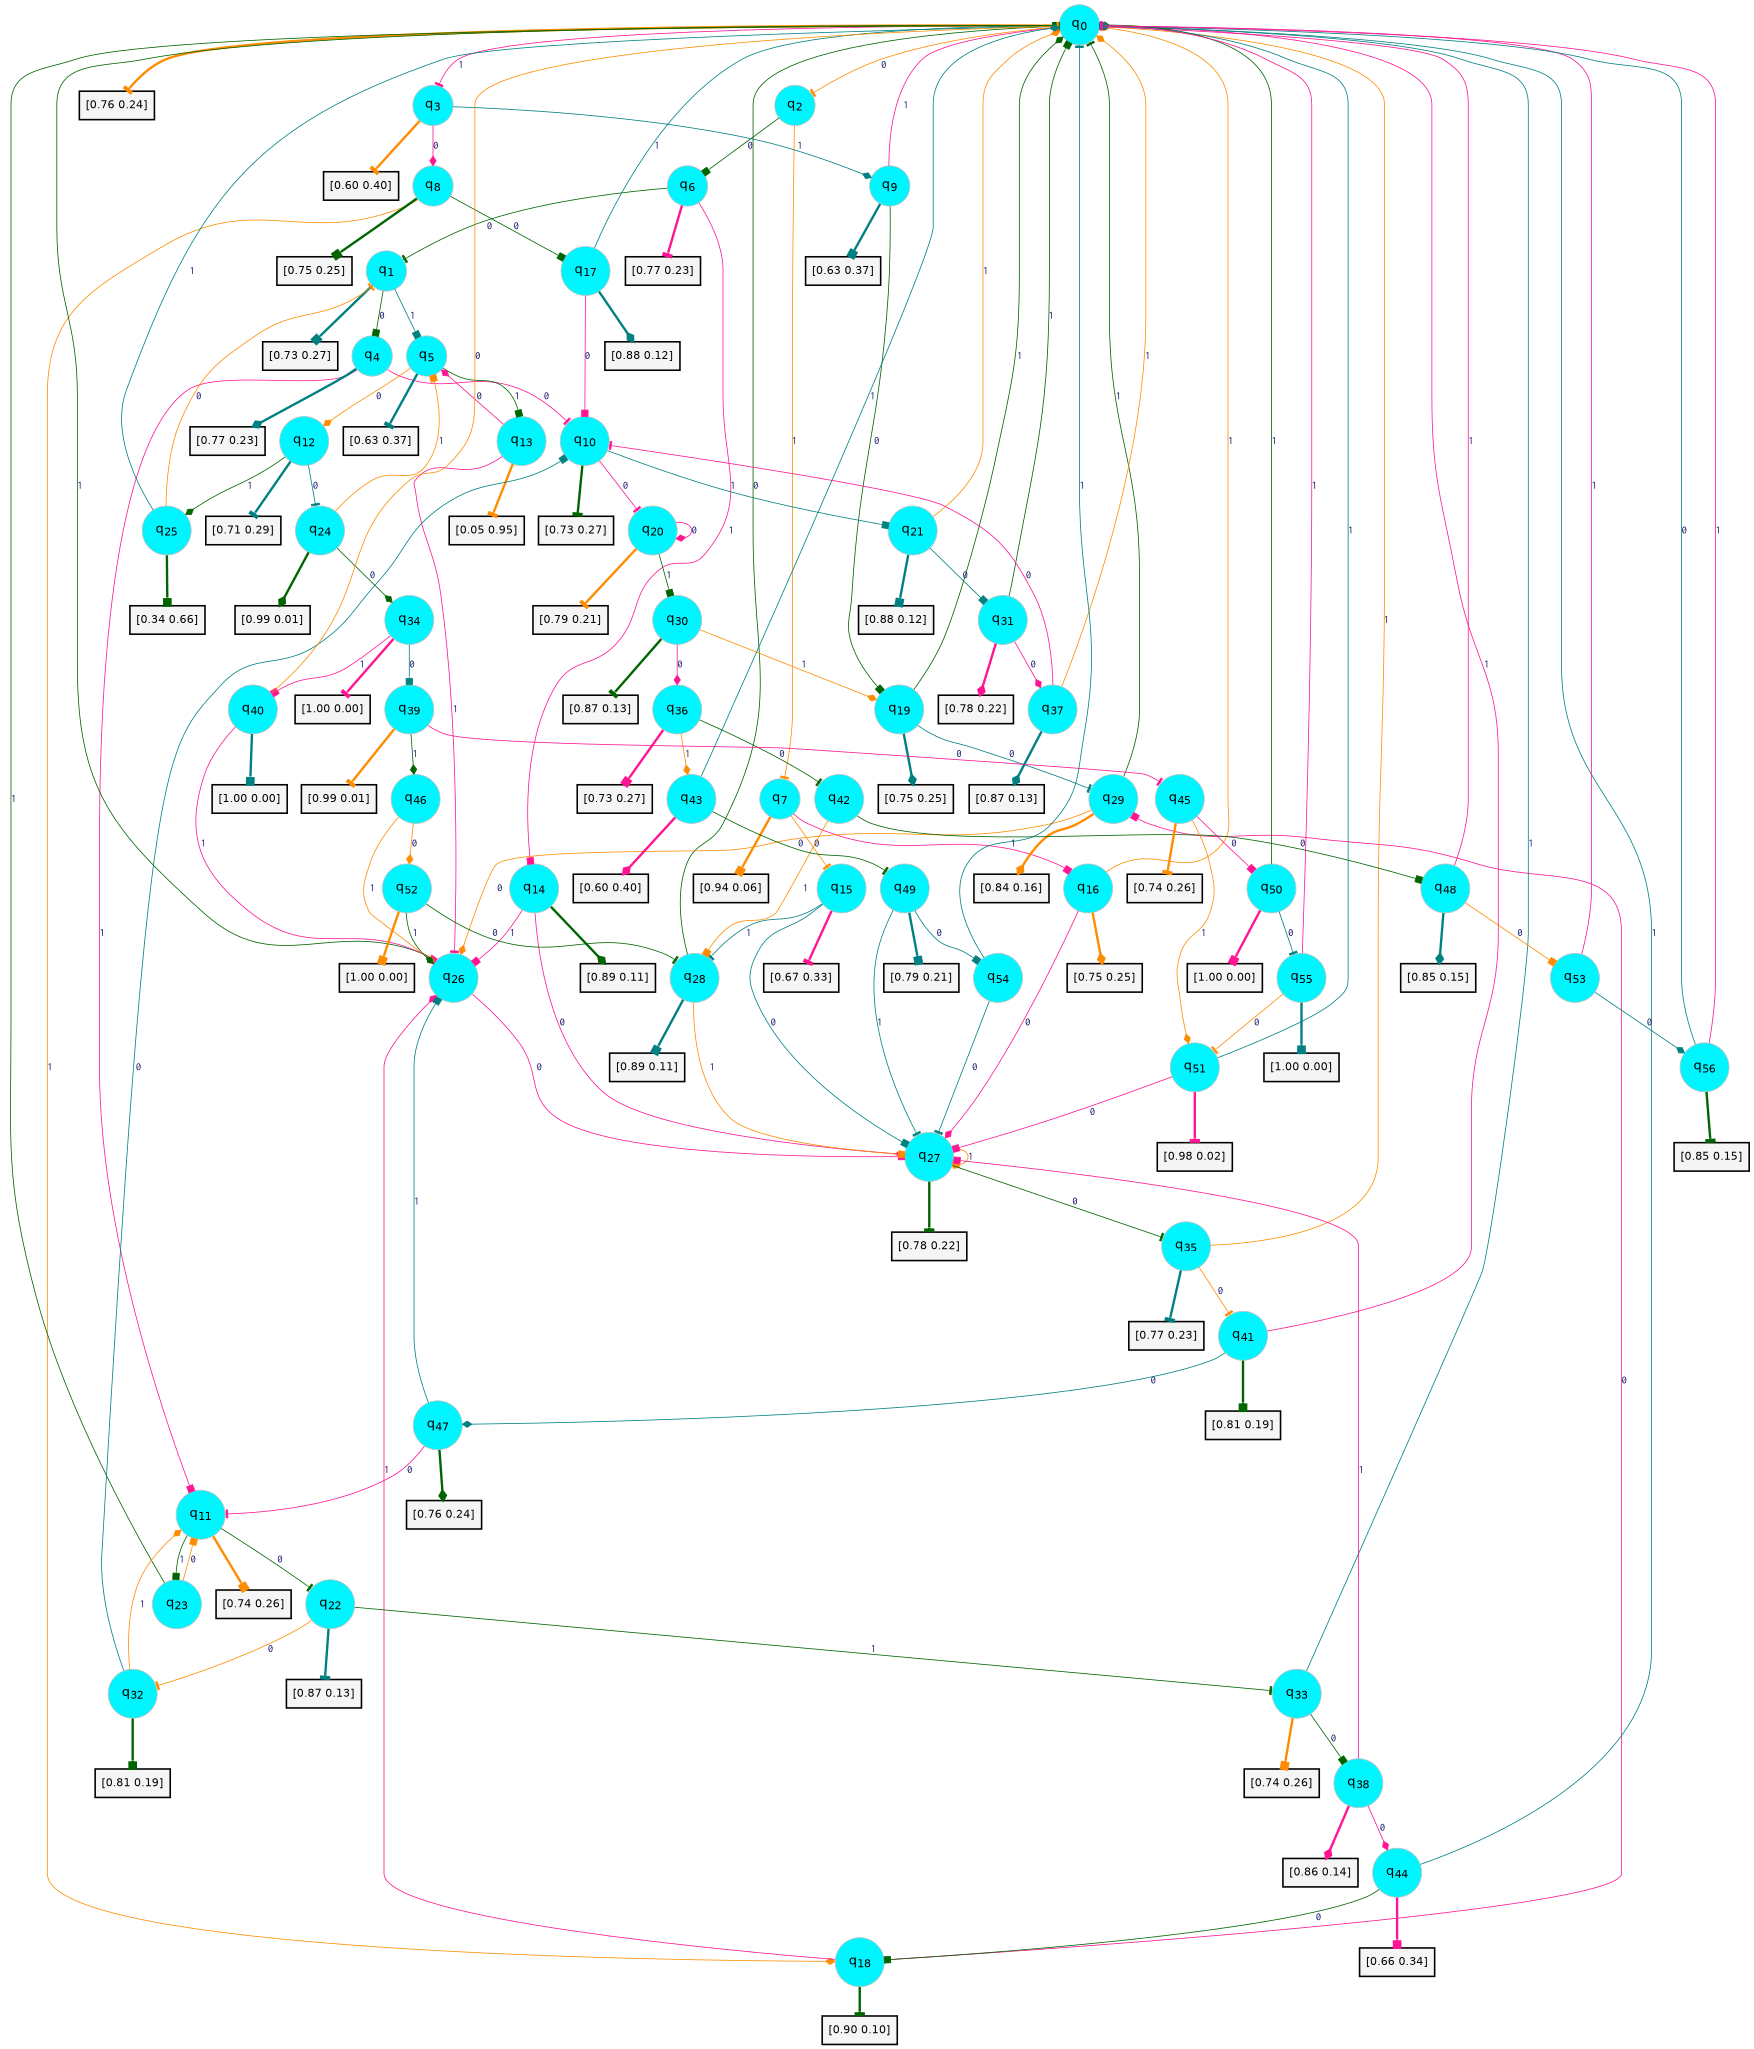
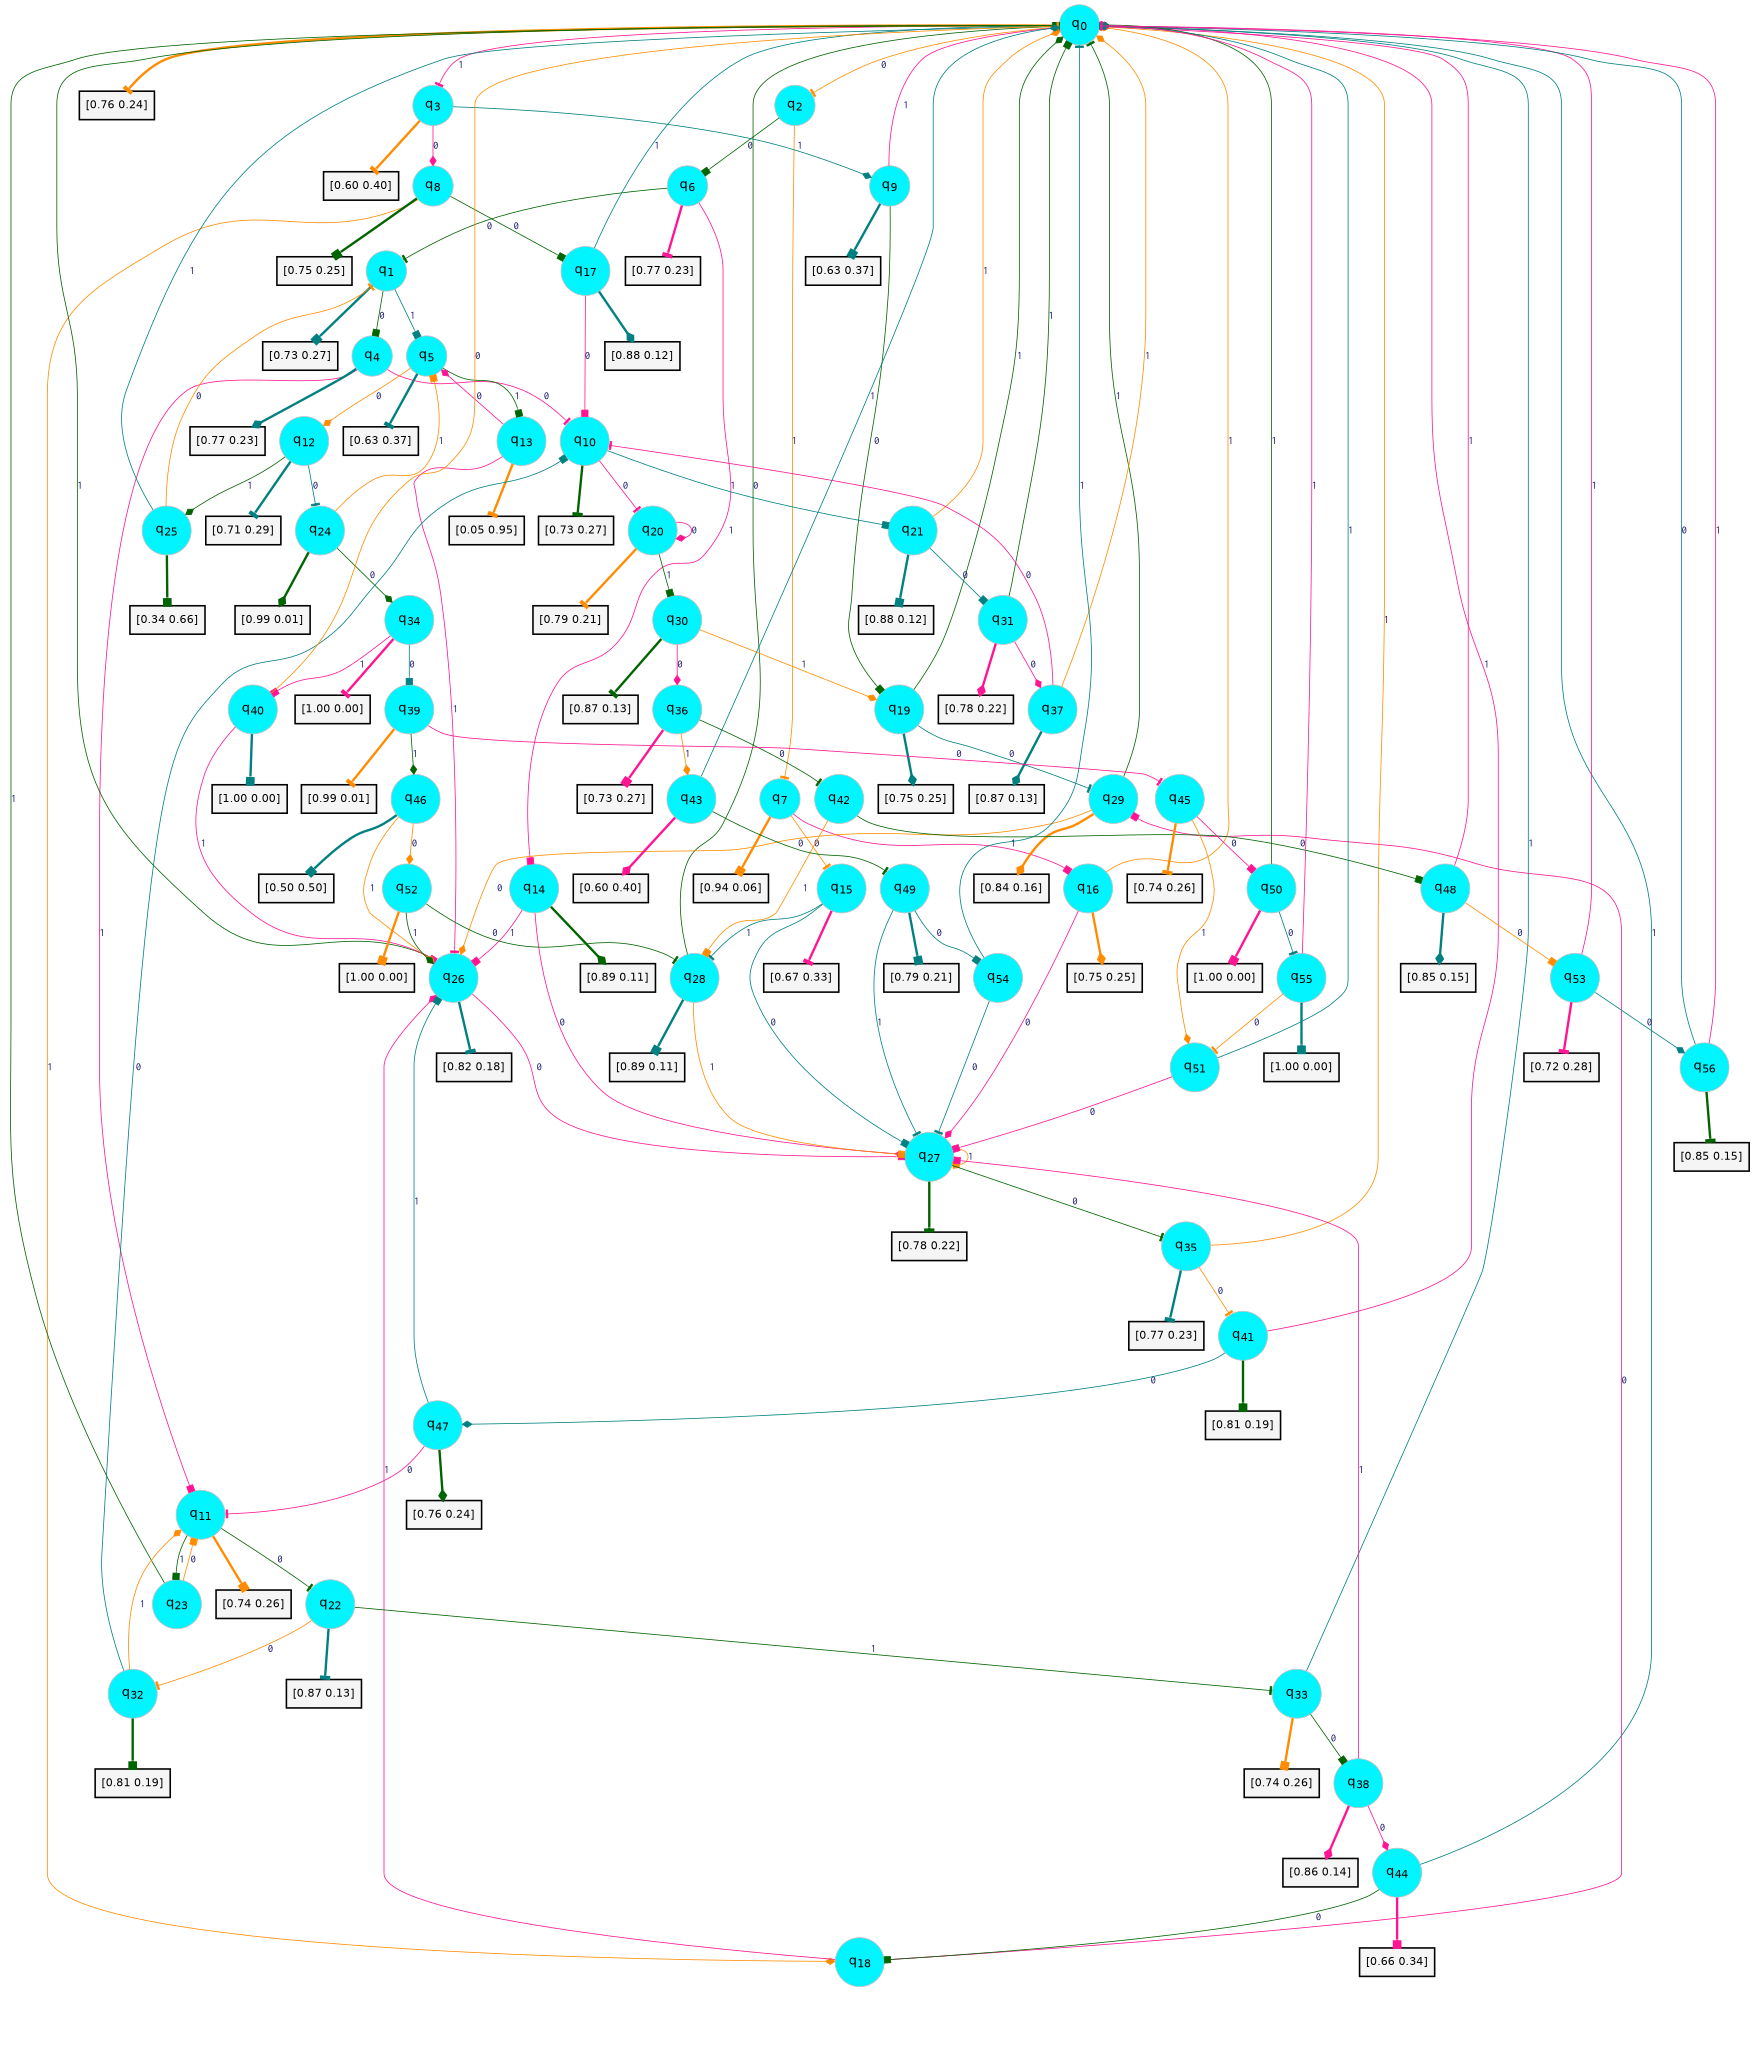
node "[0.50 0.50]": added
node "[0.82 0.18]": added
node "[0.72 0.28]": added
node "[0.98 0.02]": removed
node "[0.90 0.10]": removed
